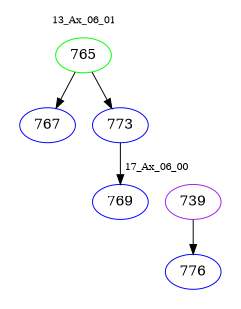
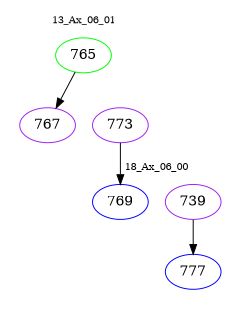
edge "765" -> "773": removed
node "767": color blue -> purple
node "773": color blue -> purple
cluster "17_Ax_06_00": label "17_Ax_06_00" -> "18_Ax_06_00"
node "776": label "776" -> "777"
